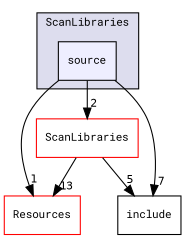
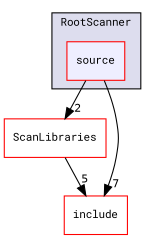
cluster "ScanLibraries": label "ScanLibraries" -> "RootScanner"
node "source": color black -> red
node "Resources": removed
node "include": color black -> red
